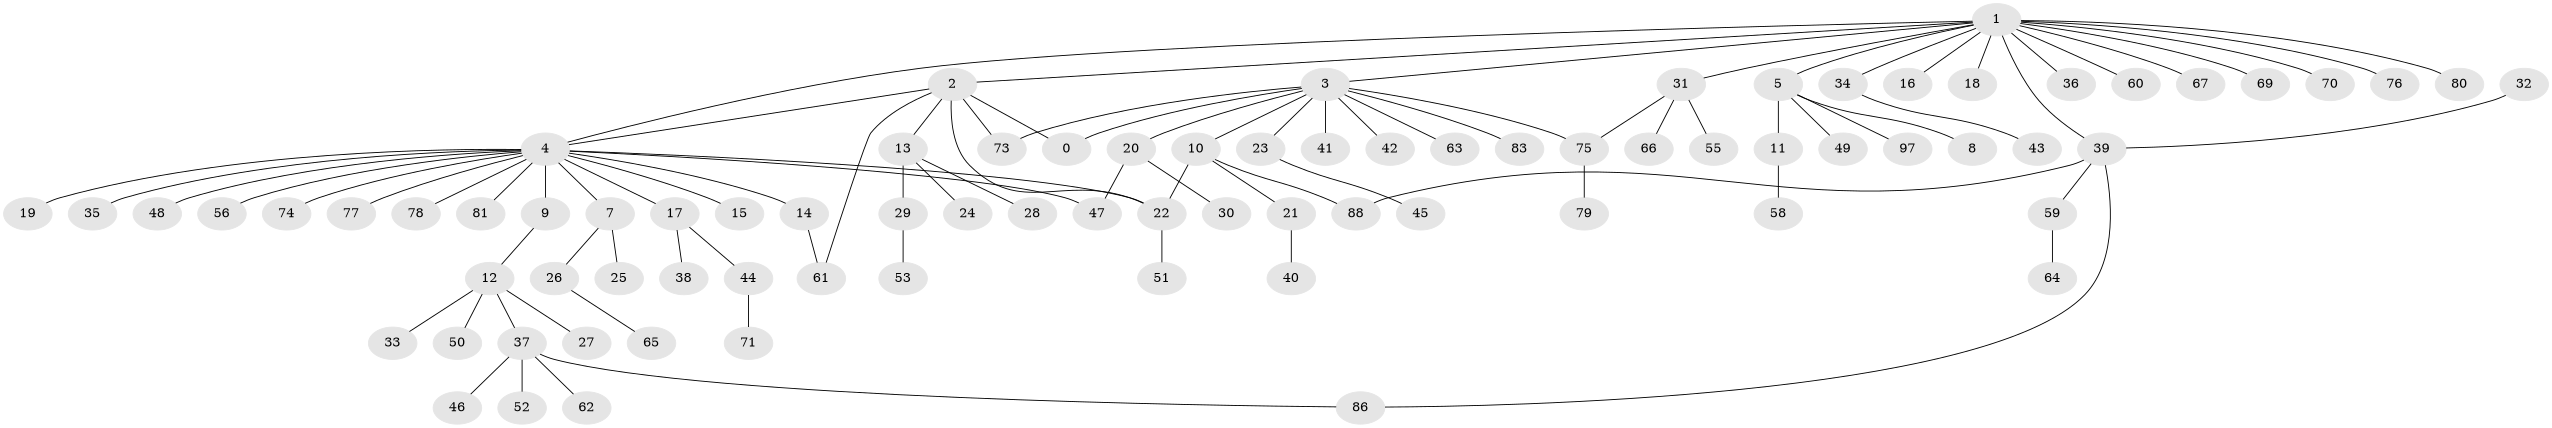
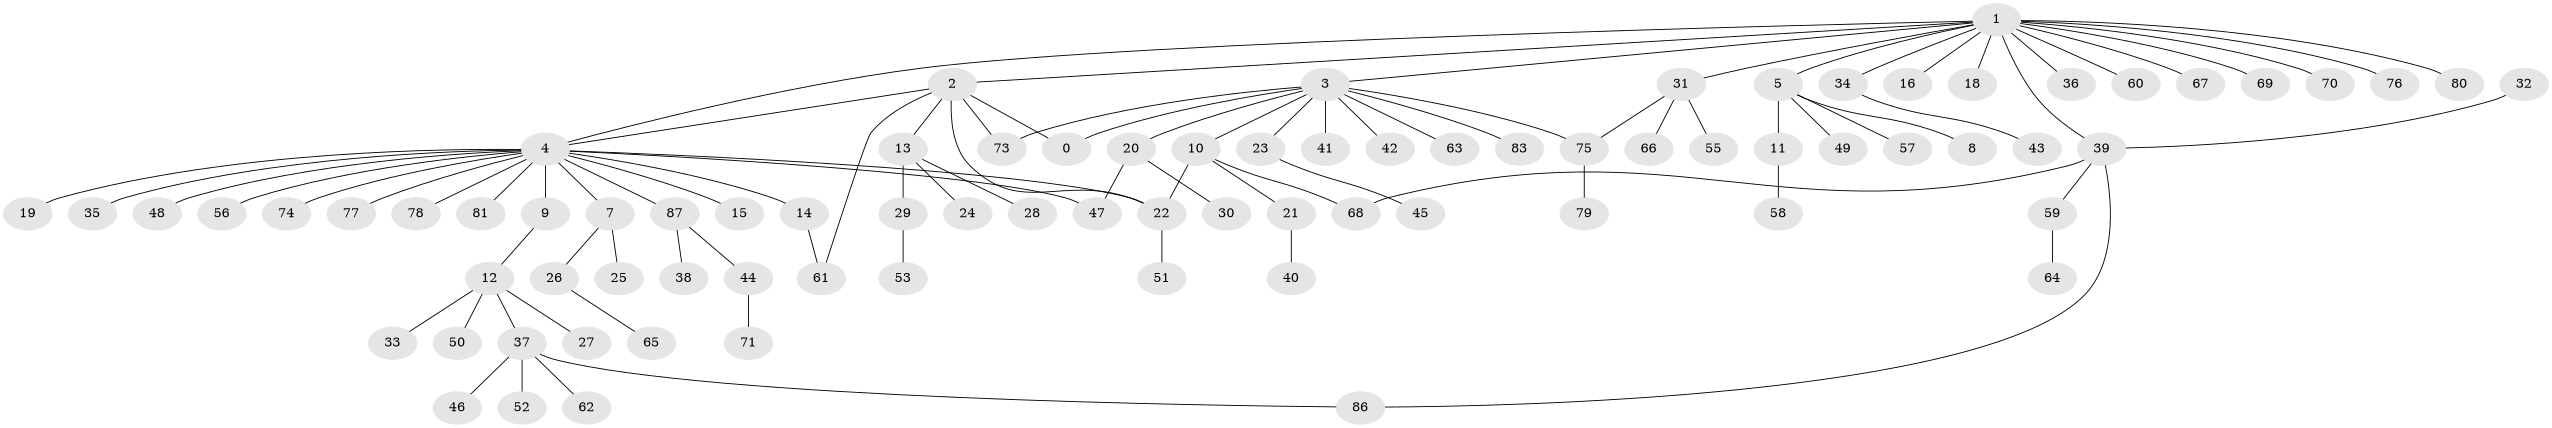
node "97": label "97" -> "57"
node "17": label "17" -> "87"
node "88": label "88" -> "68"
